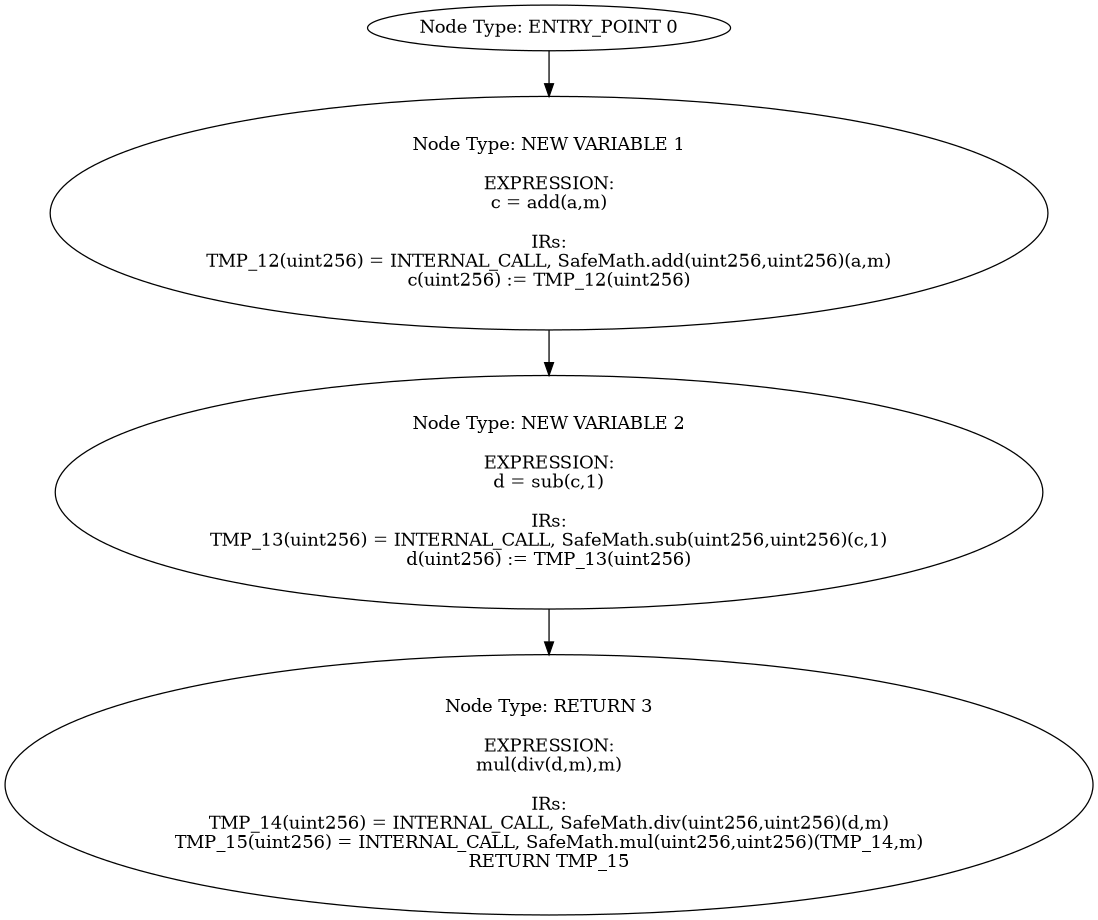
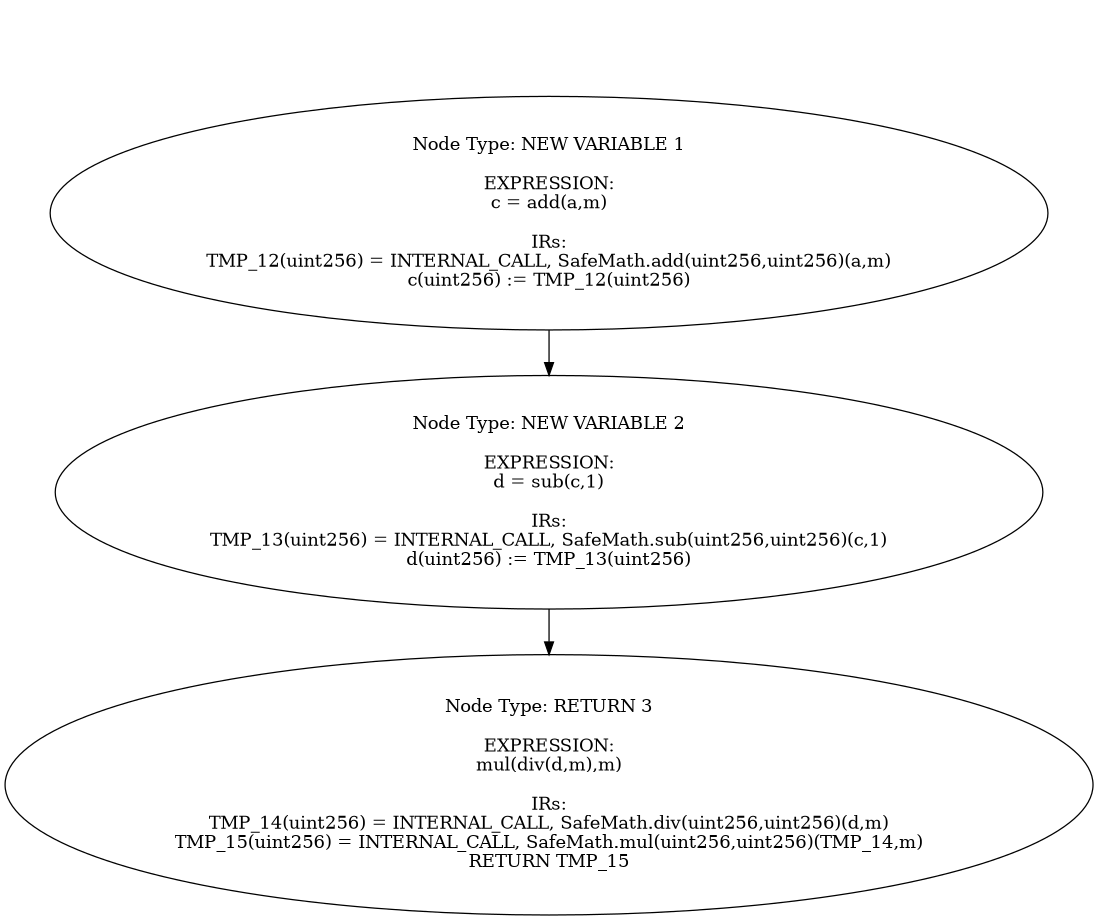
node "Node Type: ENTRY_POINT 0": removed
